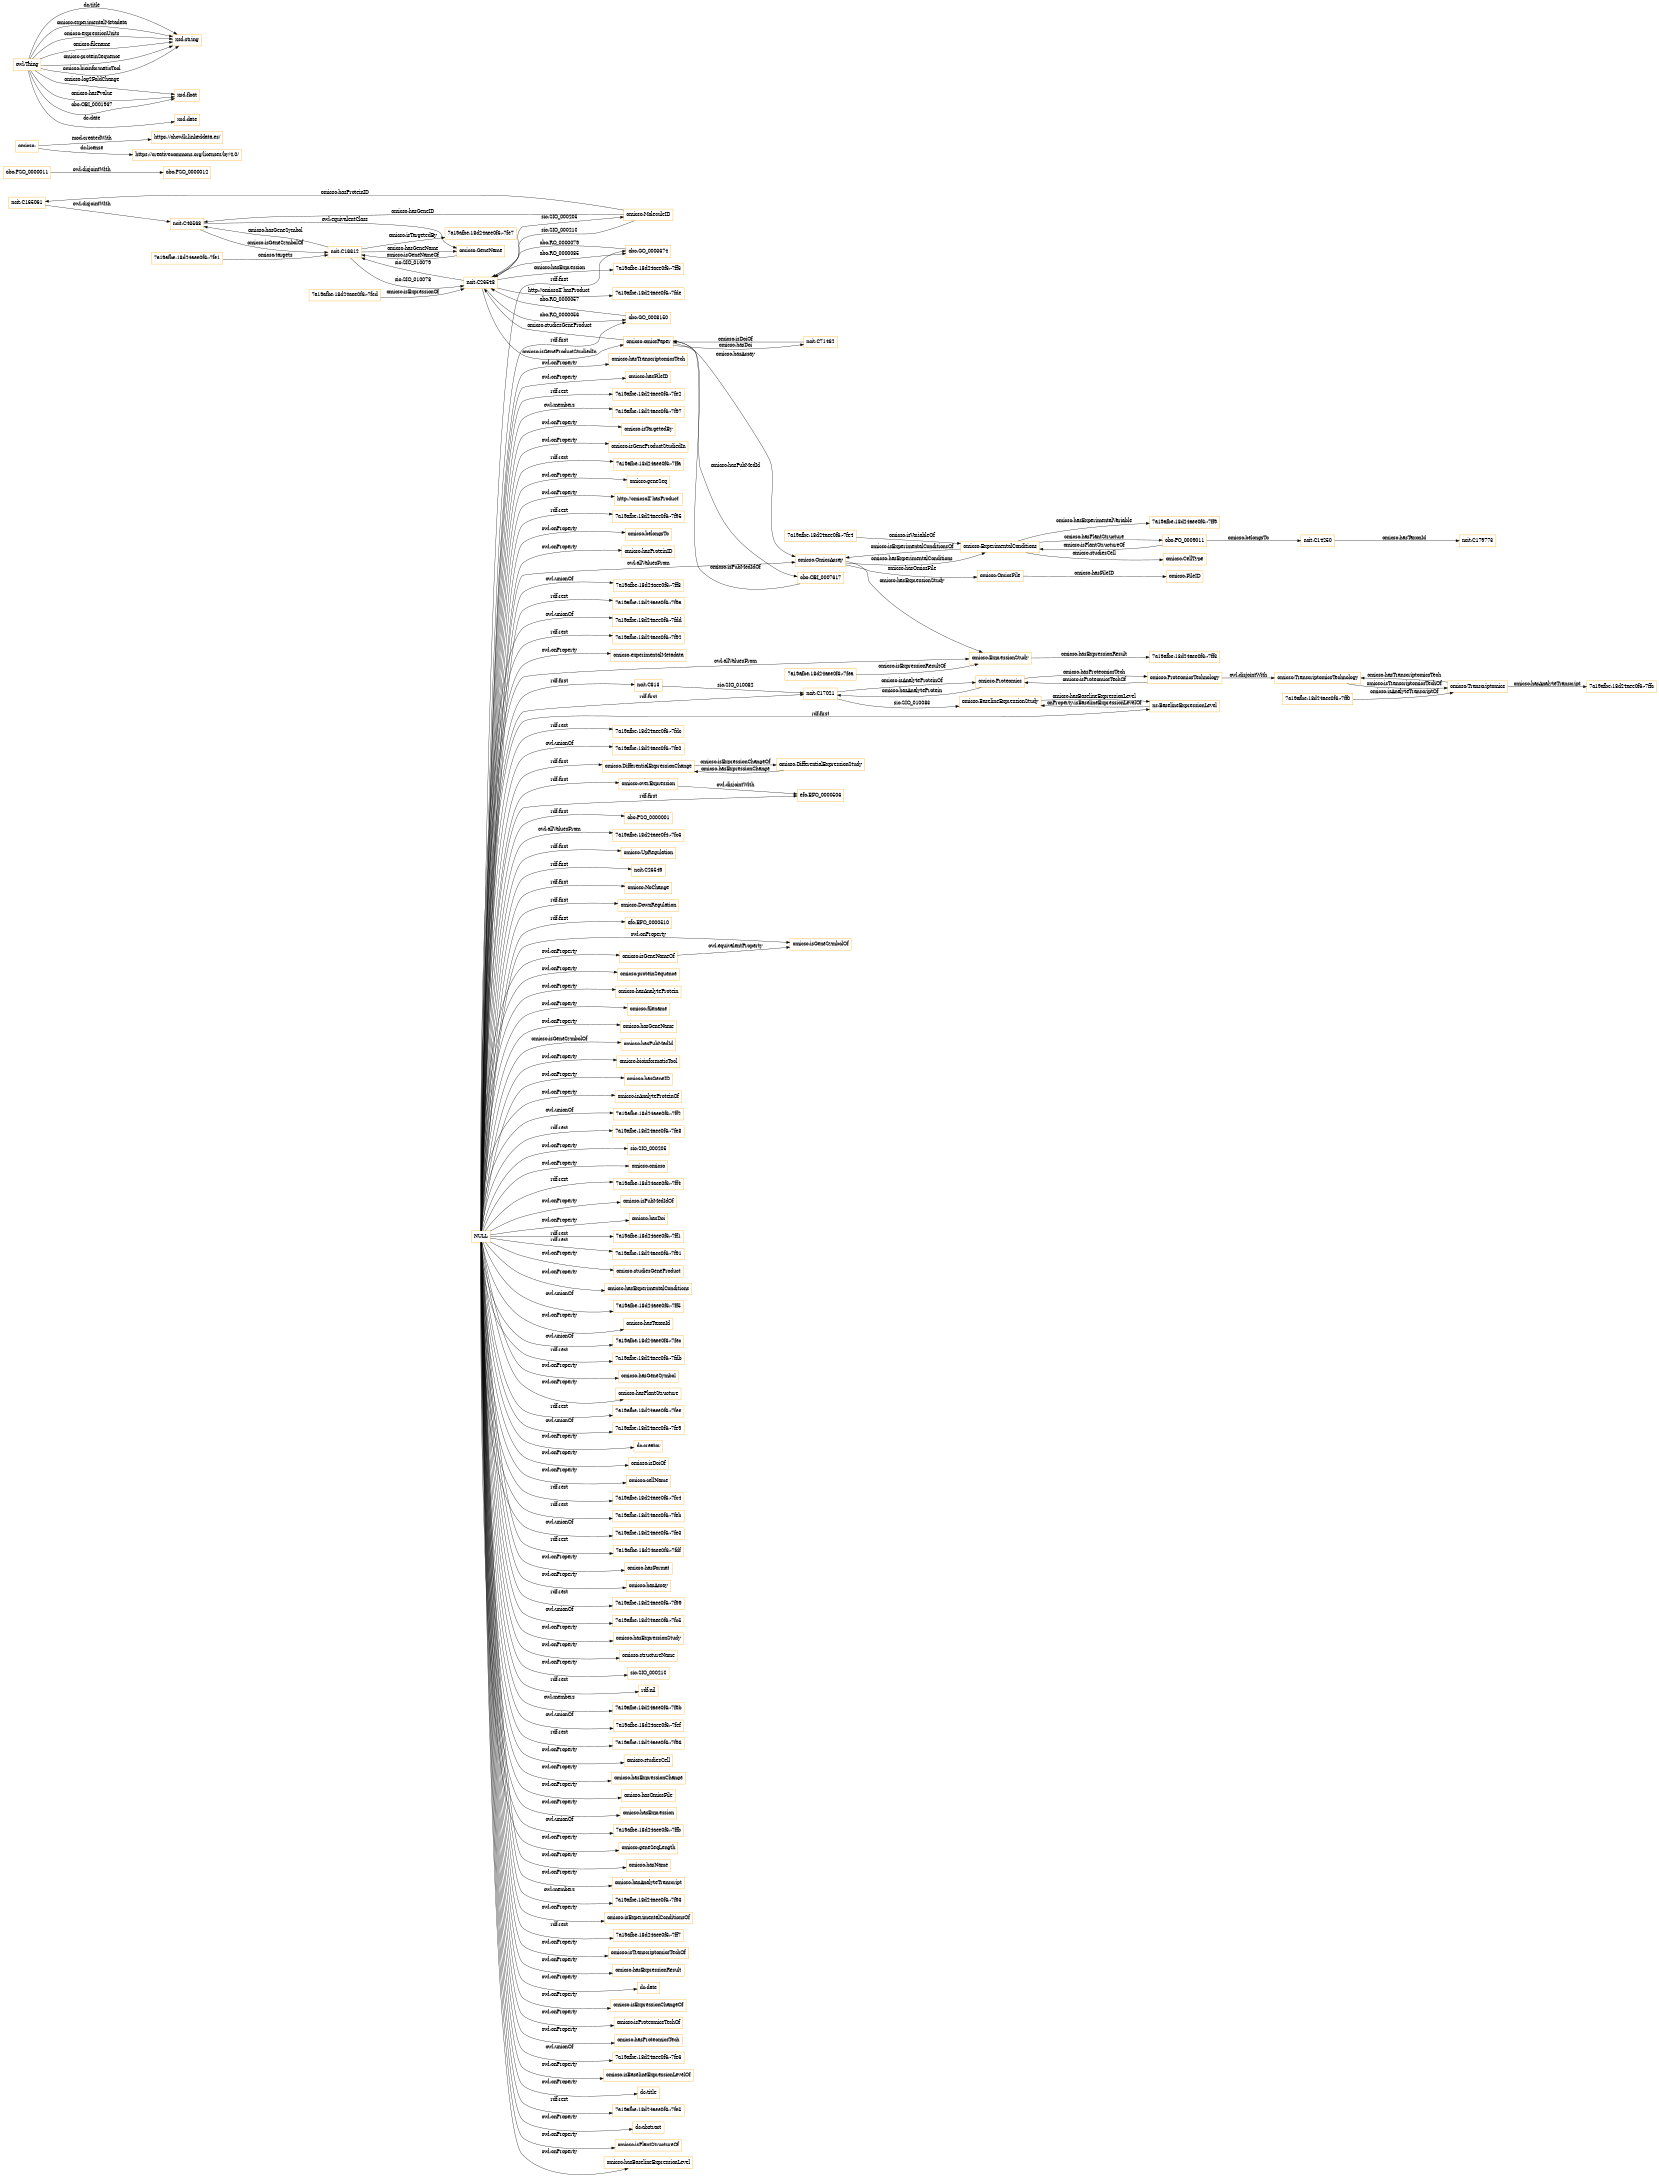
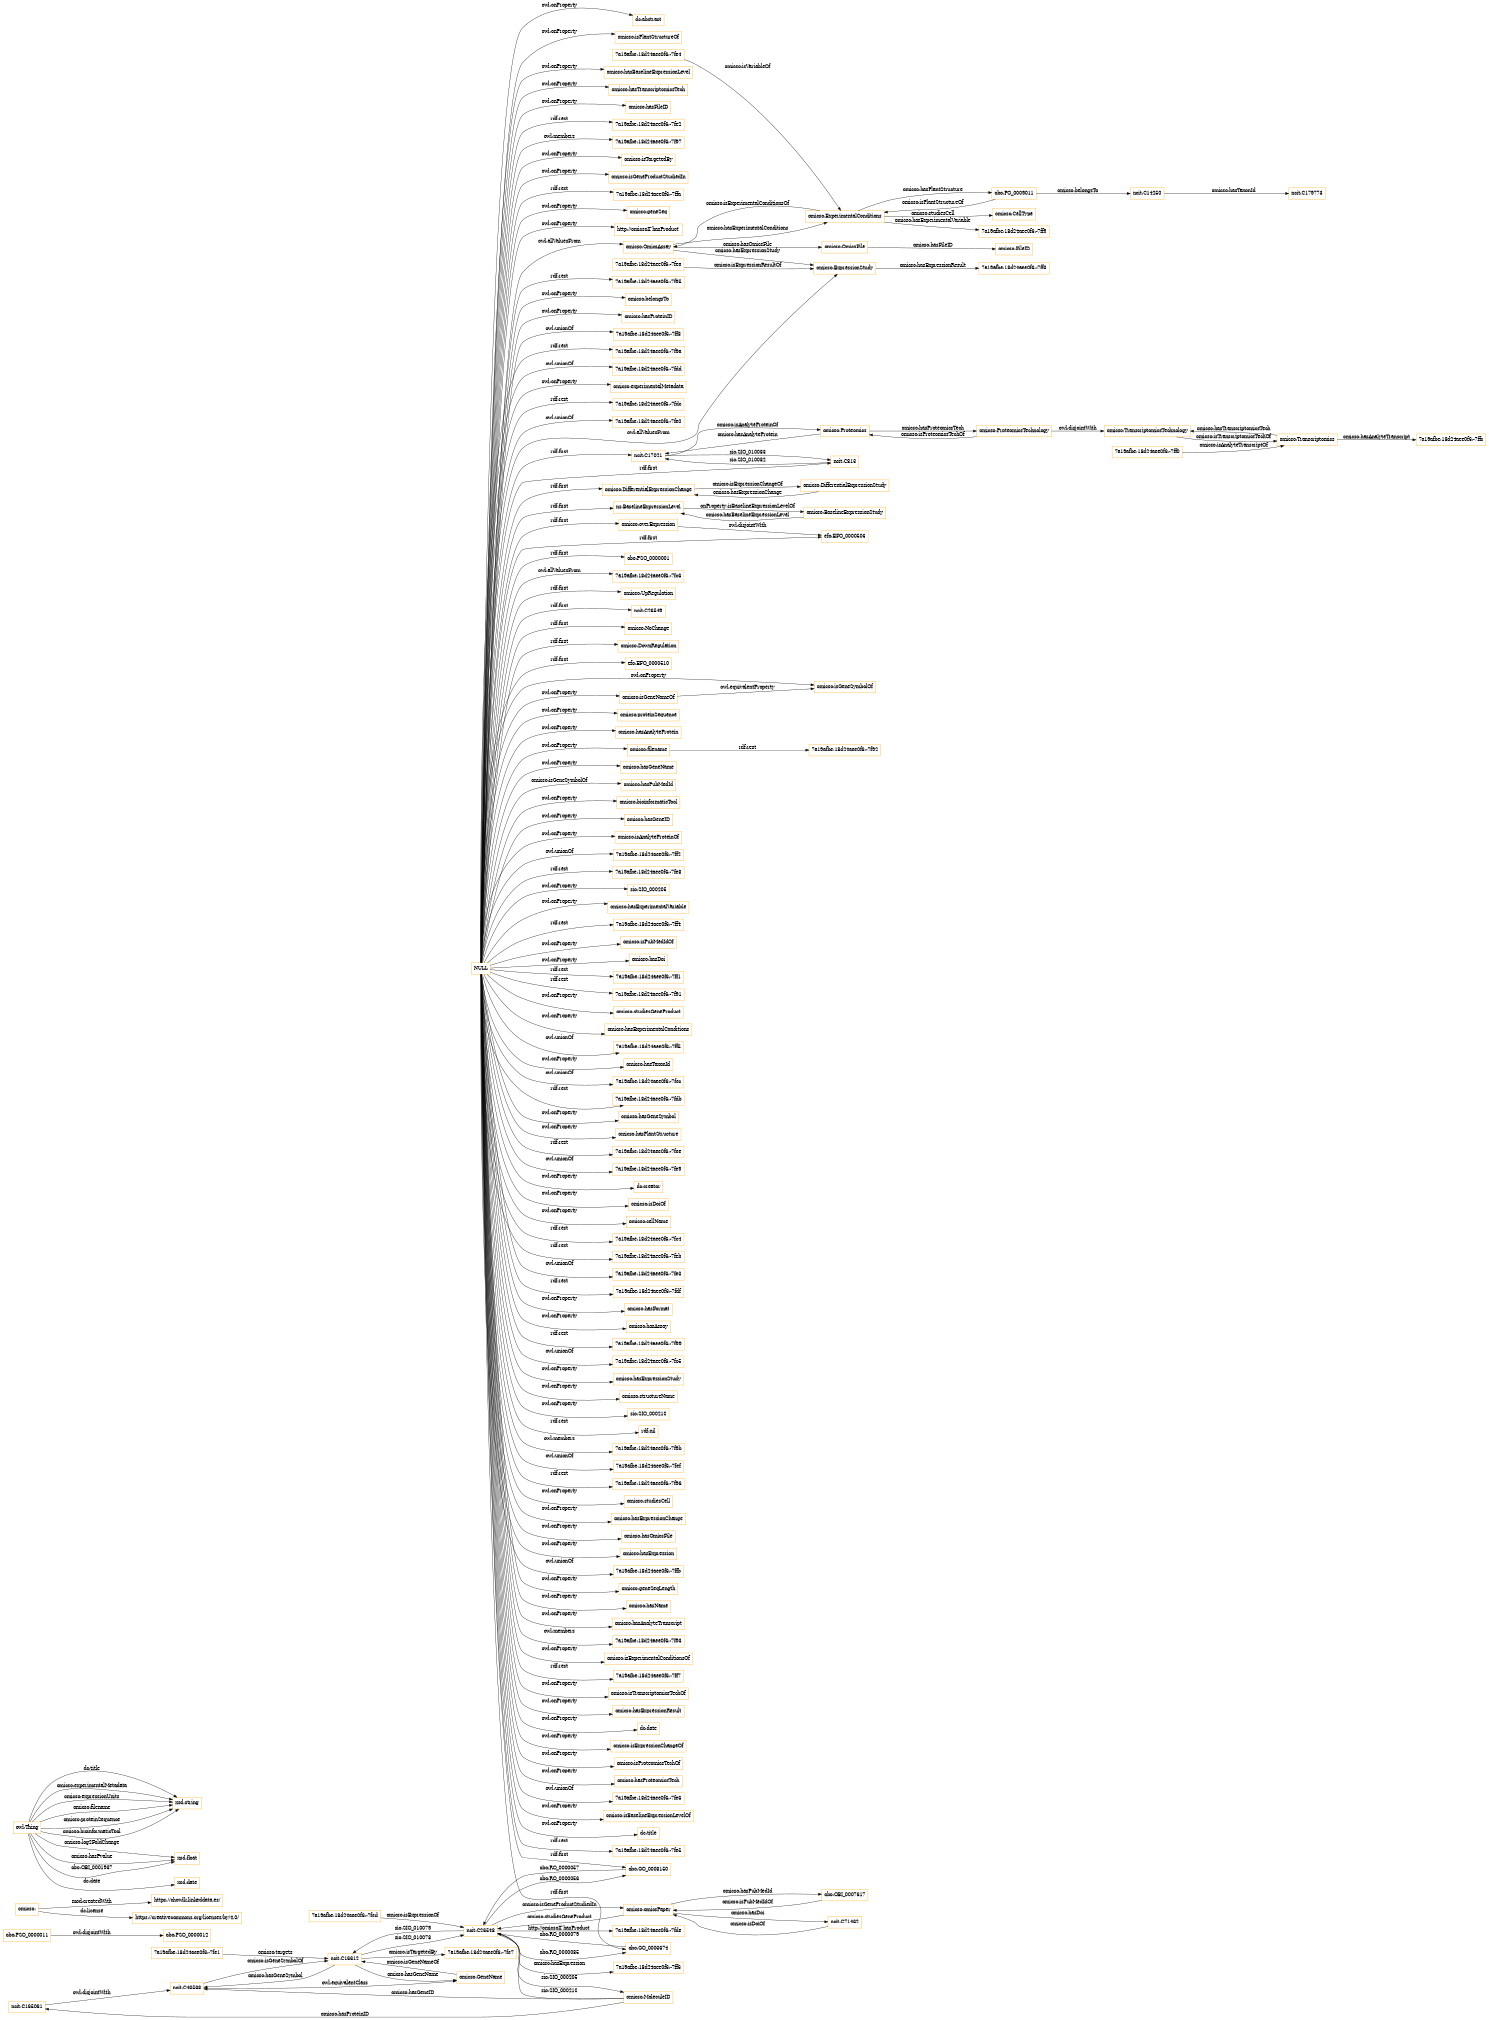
edge "omicso:omicsPaper" -> "omicso:OmicsAssay": removed, label "omicso:hasAssay"
edge "ncit:C17021" -> "omicso:BaselineExpressionStudy": now "ncit:C17021" -> "ncit:C813"
node "7a19afbe:18d24aee0f4:-7fc6": label "7a19afbe:18d24aee0f4:-7fc6" -> "7a19afbe:18d24aee0f6:-7fc6"
edge "NULL" -> "7a19afbe:18d24aee0f6:-7f92": now "omicso:filename" -> "7a19afbe:18d24aee0f6:-7f92"
node "omicso:omicso": label "omicso:omicso" -> "omicso:hasExperimentalVariable"
